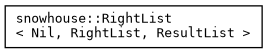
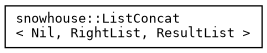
node "snowhouse::RightList < Nil, RightList, ResultList >": label "snowhouse::RightList < Nil, RightList, ResultList >" -> "snowhouse::ListConcat < Nil, RightList, ResultList >"
